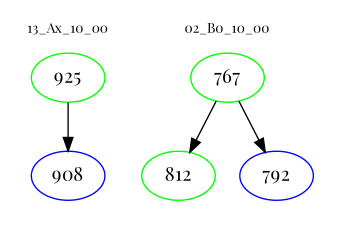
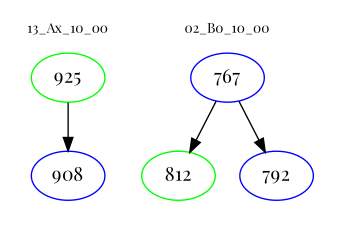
node "767": color green -> blue
